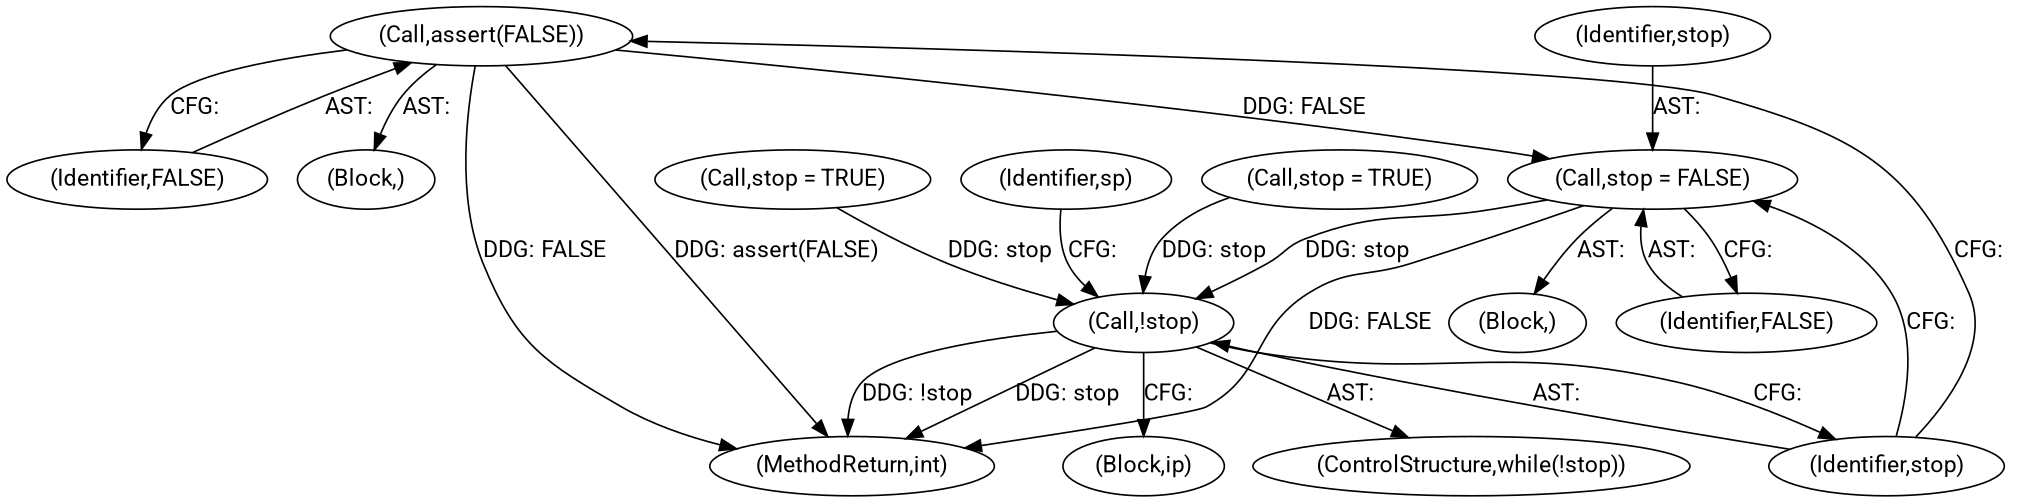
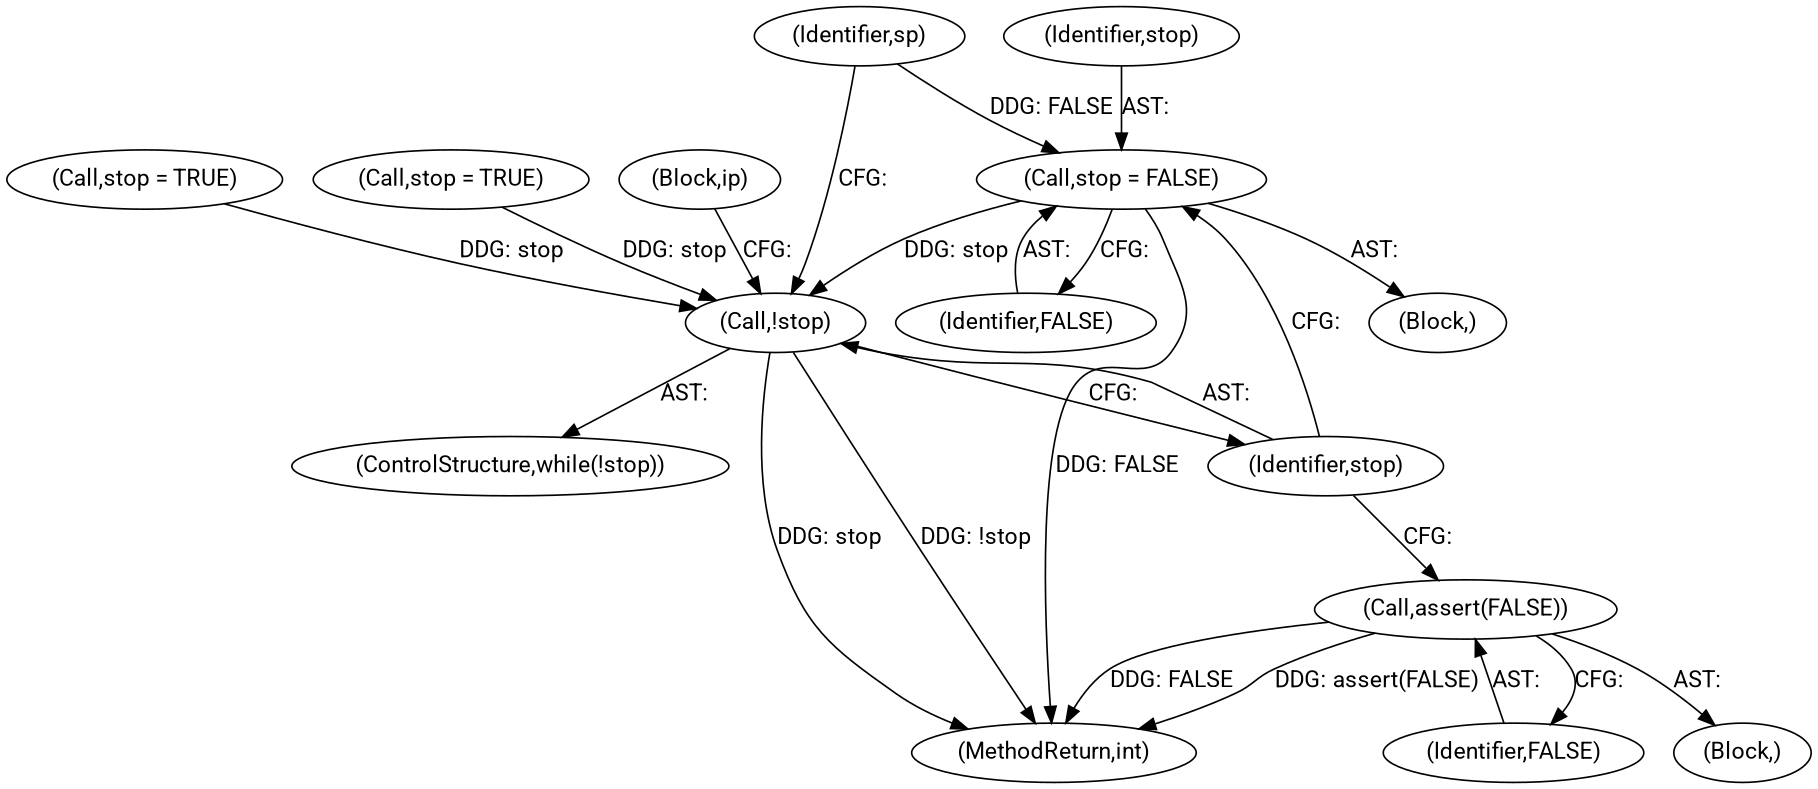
edge "(Call,assert(FALSE))" -> "(Call,stop = FALSE)": now "(Identifier,sp)" -> "(Call,stop = FALSE)"
edge "(Call,!stop)" -> "(Block,ip)": reversed
